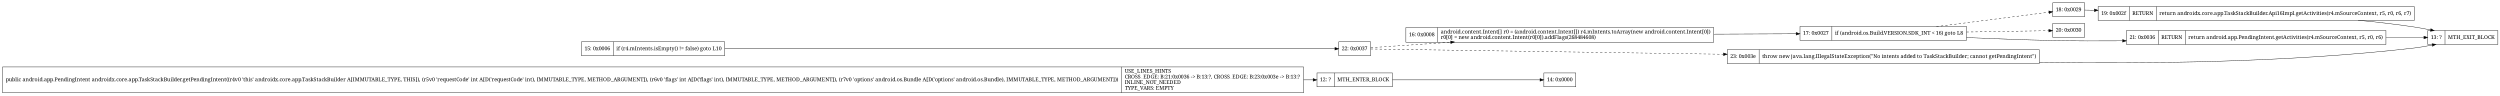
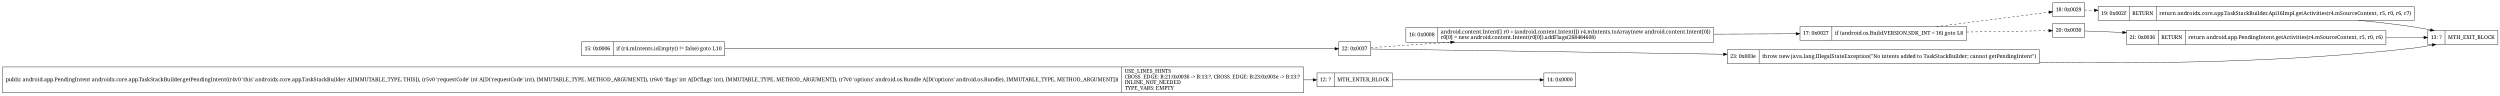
edge "18: 0x0029" -> "19: 0x002f": style solid -> dashed
edge "17: 0x0027" -> "21: 0x0036": now "20: 0x0030" -> "21: 0x0036"
edge "22: 0x0037" -> "23: 0x003e": style dashed -> solid
